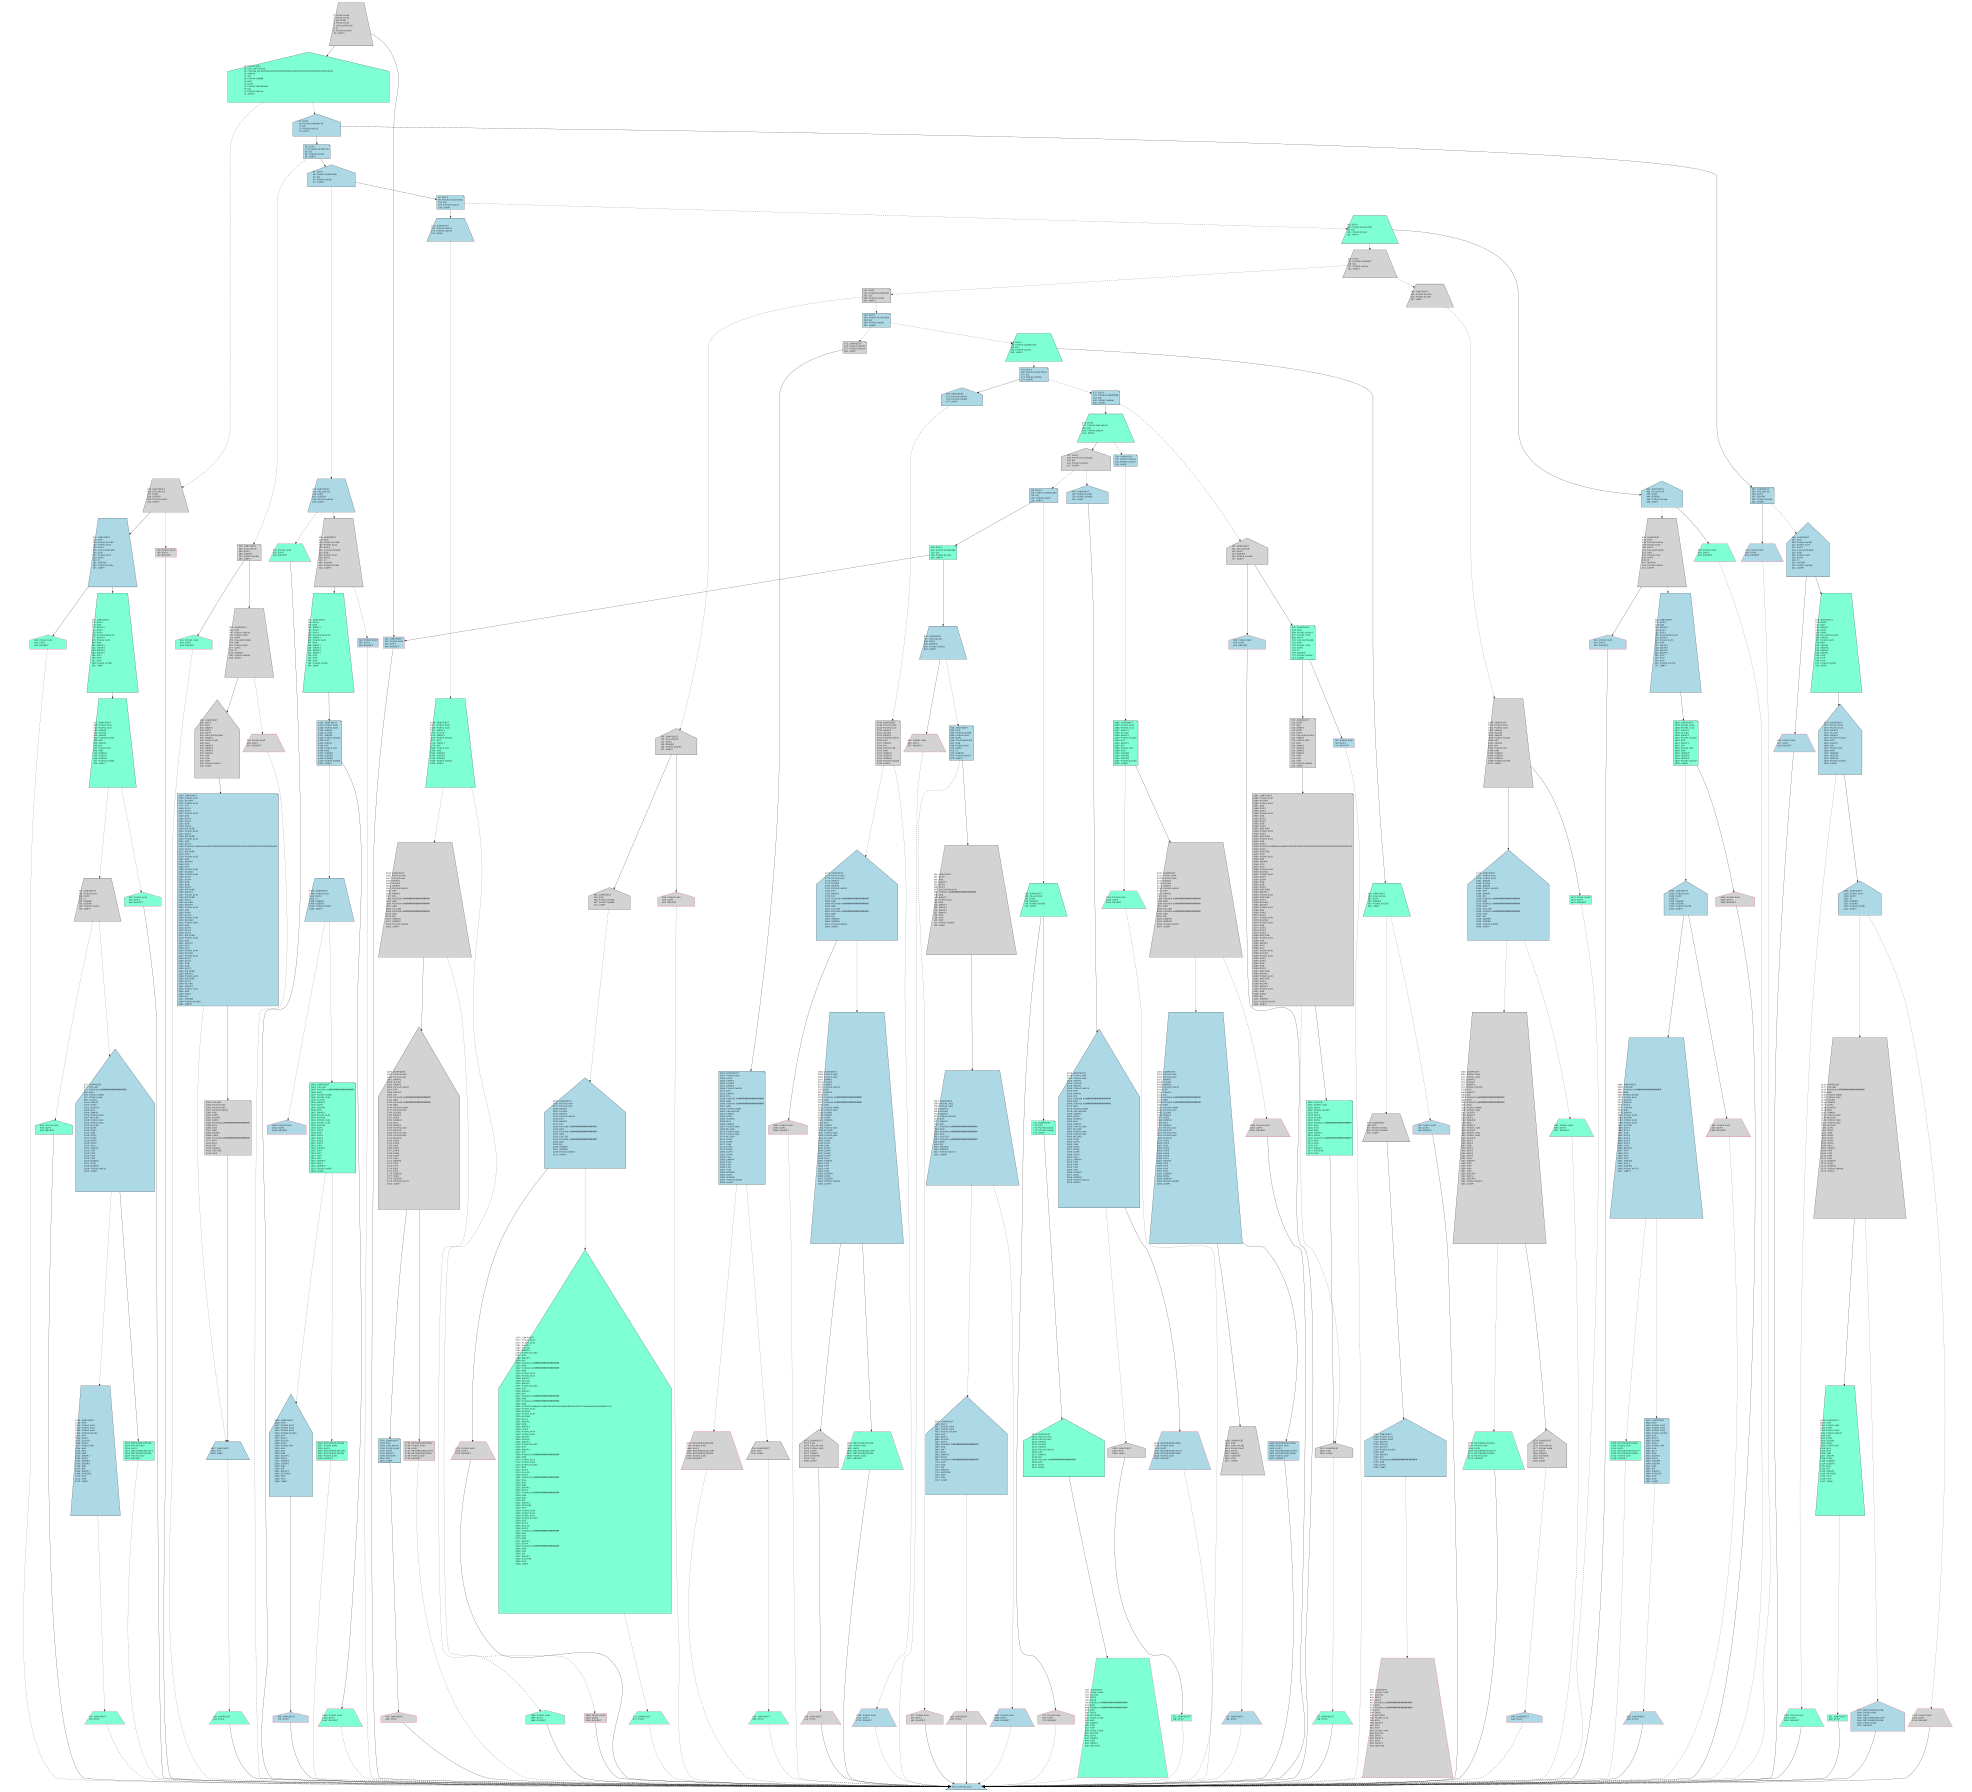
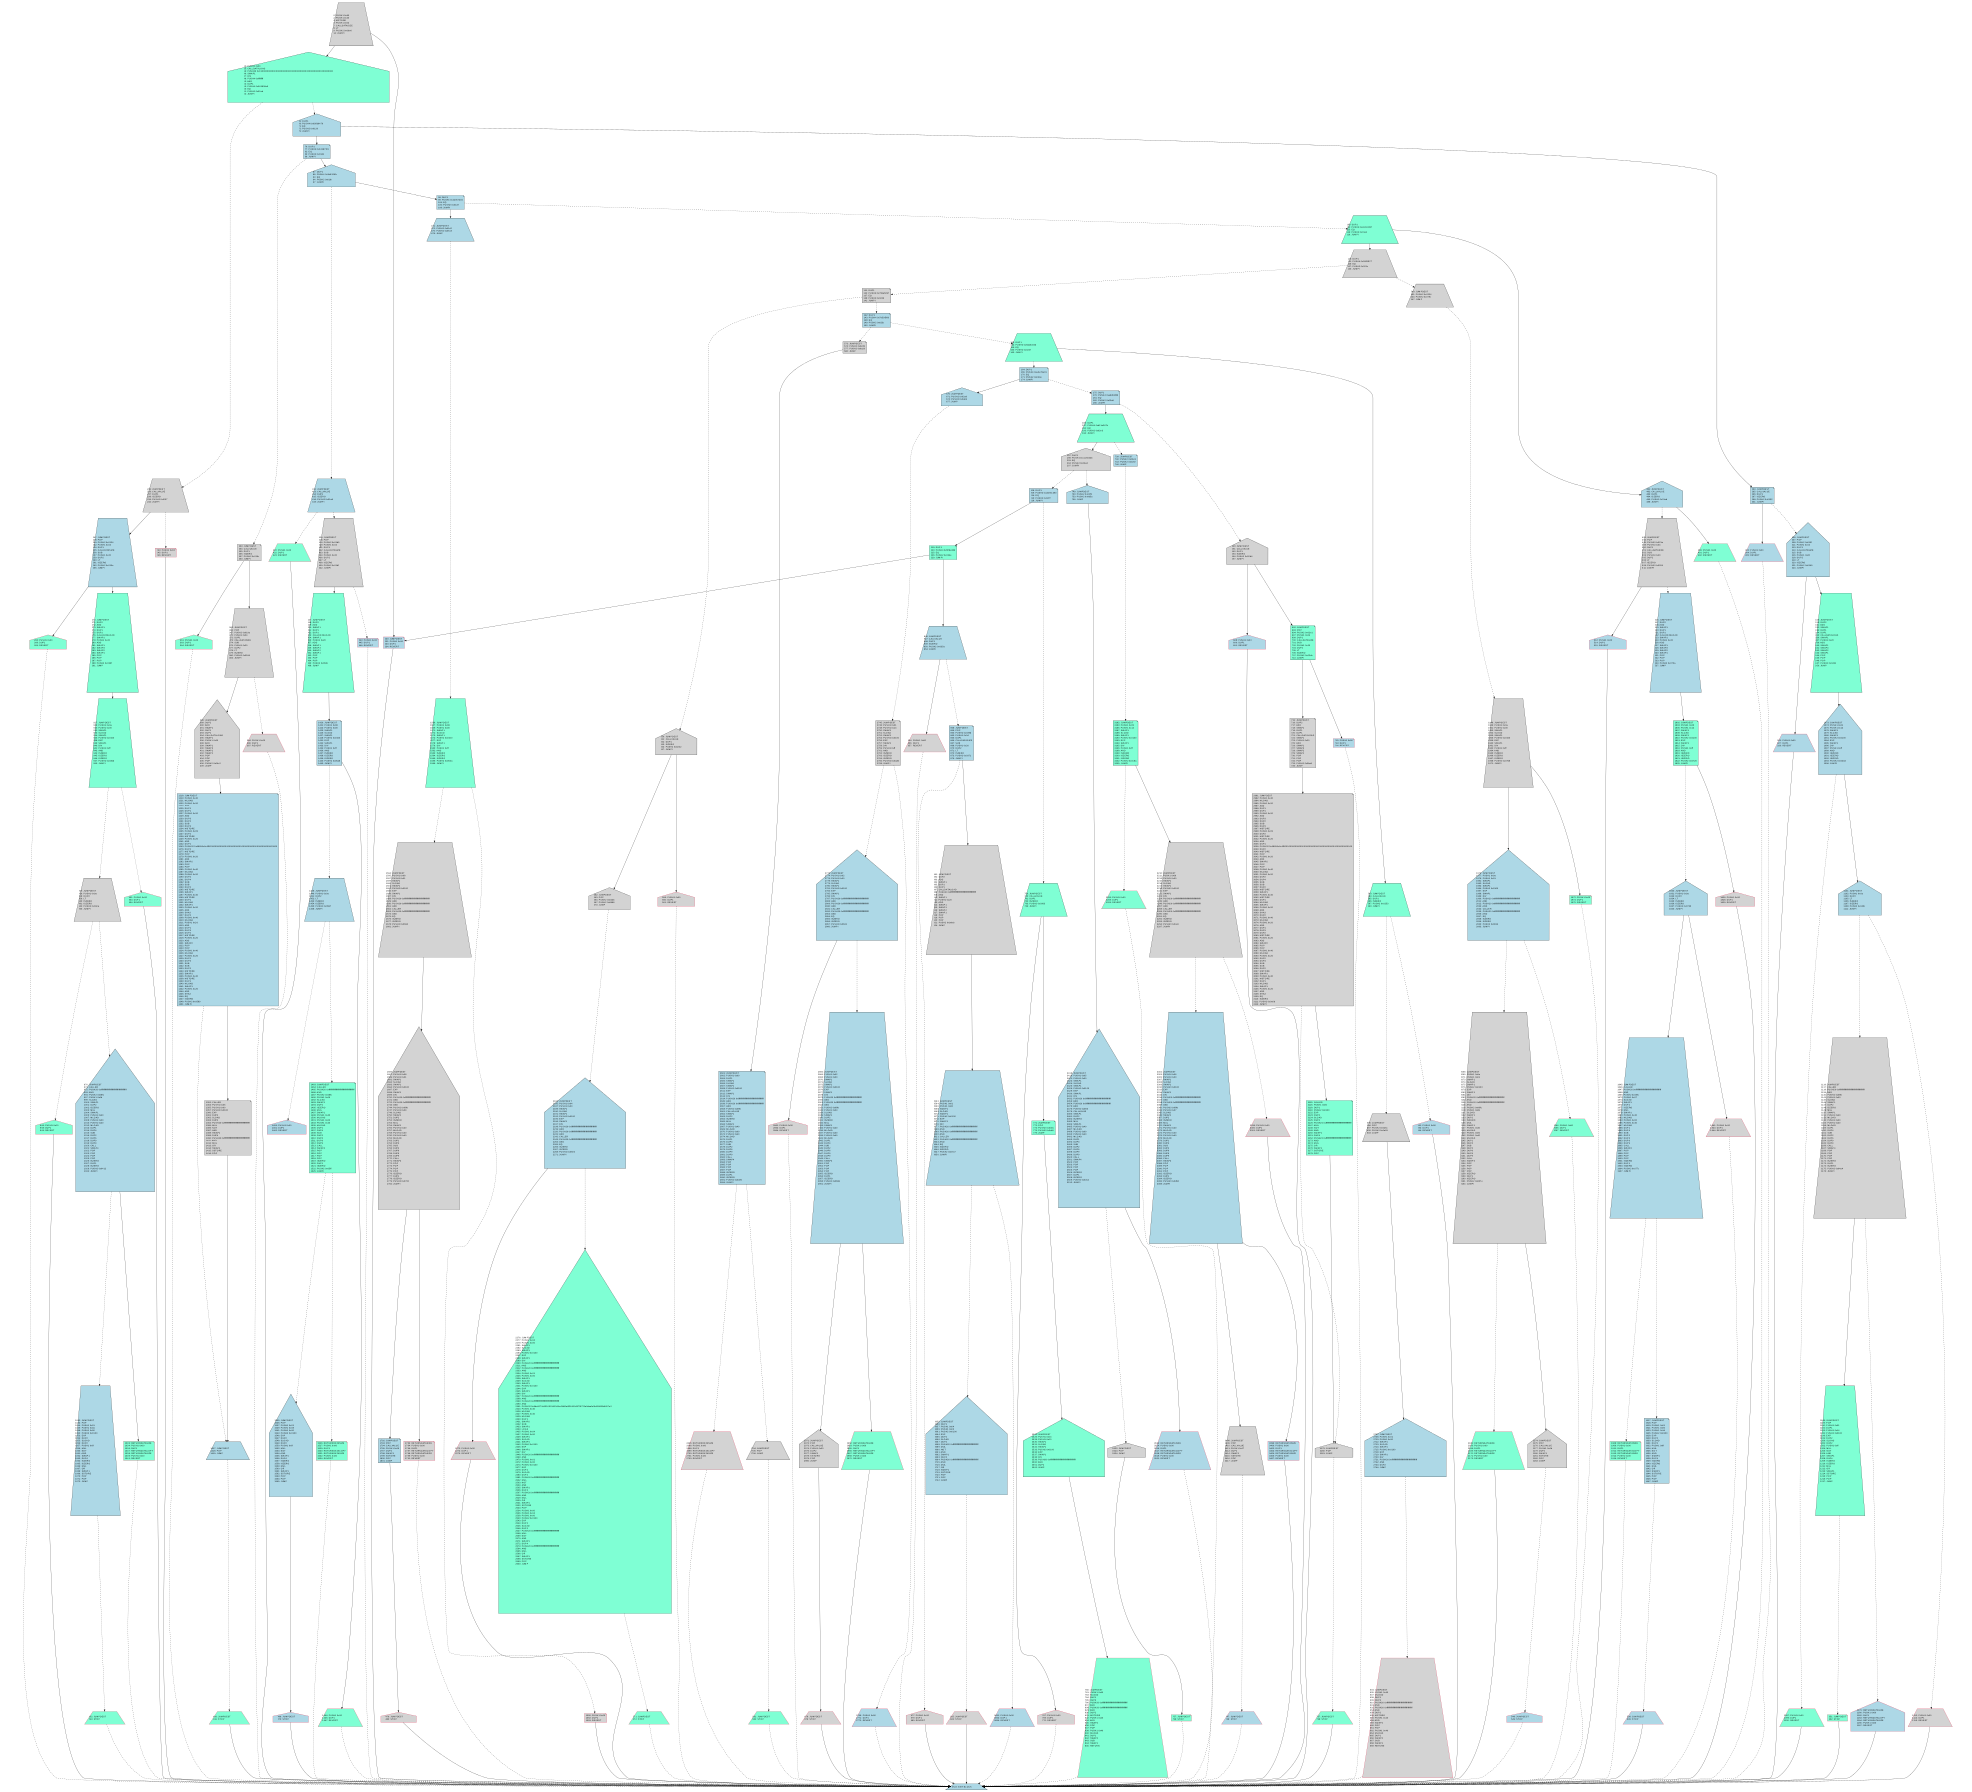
node "966: PUSH1 0x00 968: DUP1 969: REVERT": color black -> crimson
node "1682: PUSH1 0x00 1684: DUP1 1685: REVERT": removed
